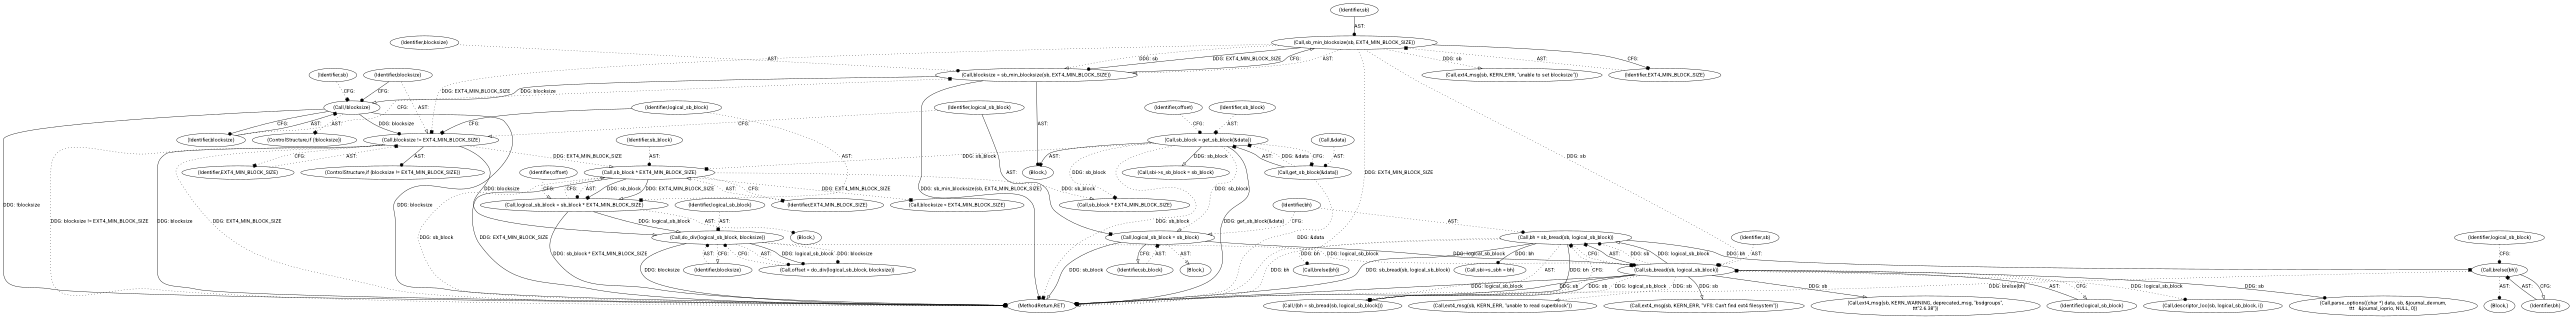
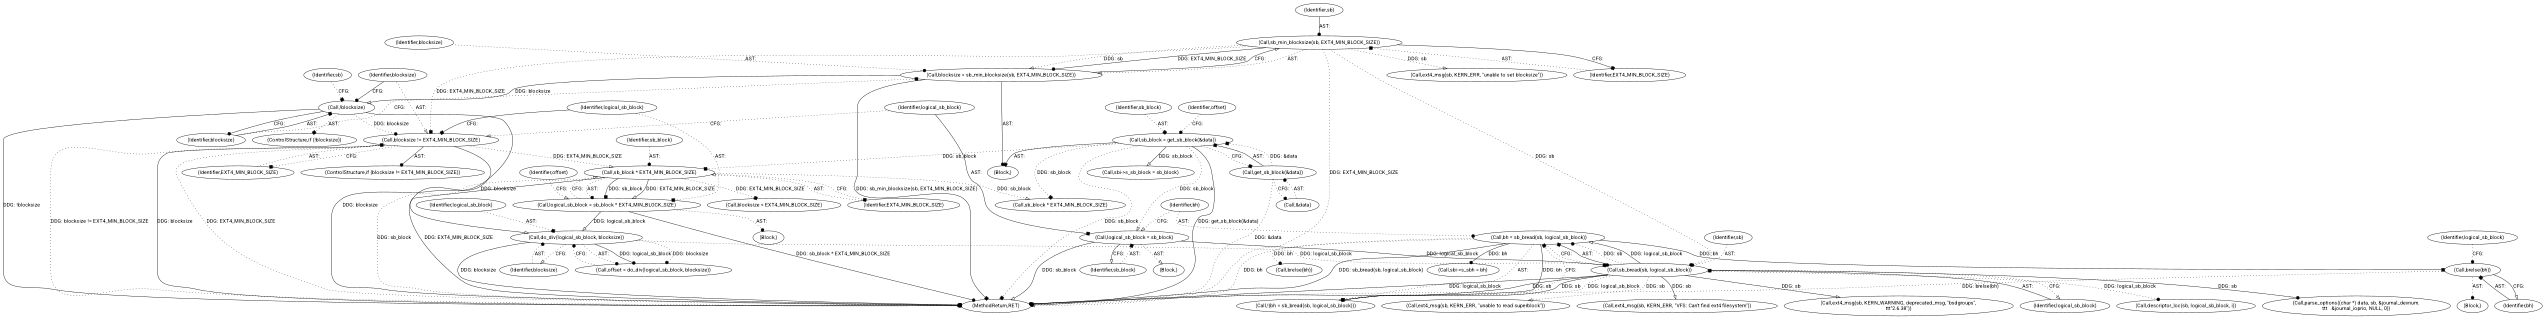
edge "(Call,!blocksize)" -> "(Call,blocksize != EXT4_MIN_BLOCK_SIZE)": style solid -> dotted
edge "(Call,get_sb_block(&data))" -> "(Call,&data)": added, label "CFG:"
